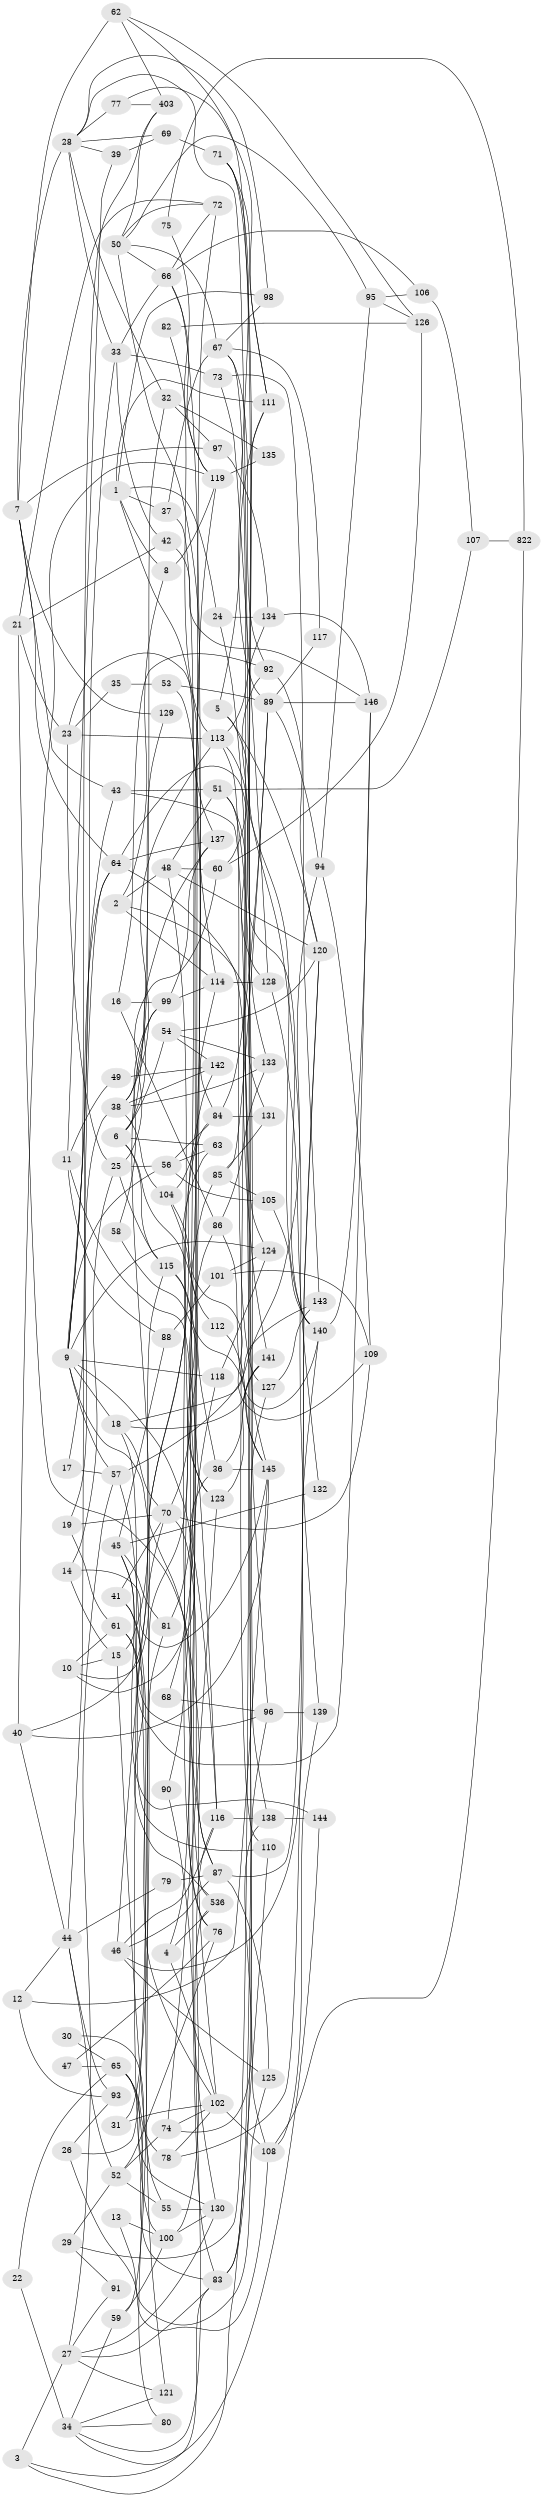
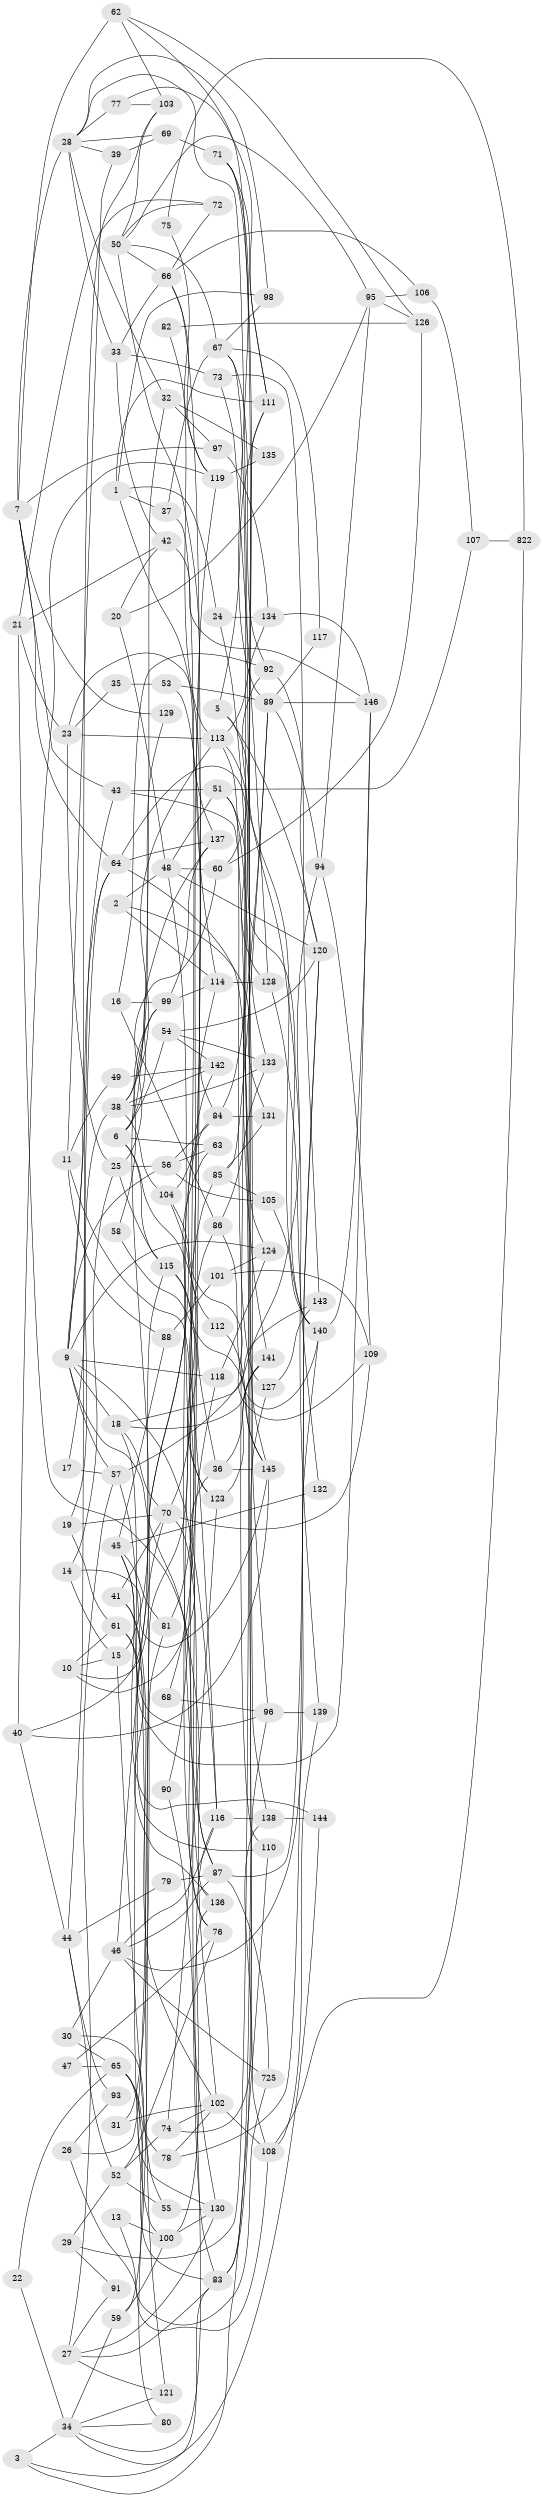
node "403": label "403" -> "103"
node "8": removed
node "20": added
edge "33" -- "9": removed
node "536": label "536" -> "136"
node "4": removed
edge "46" -- "30": added
node "12": removed
node "125": label "125" -> "725"
edge "27" -- "3": now "34" -- "3"
